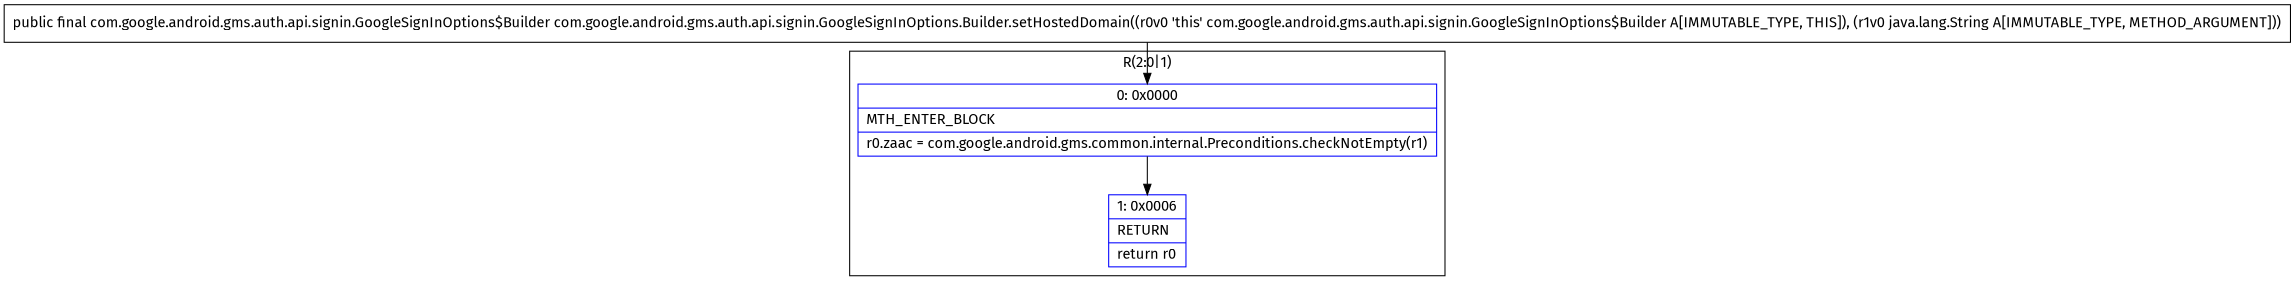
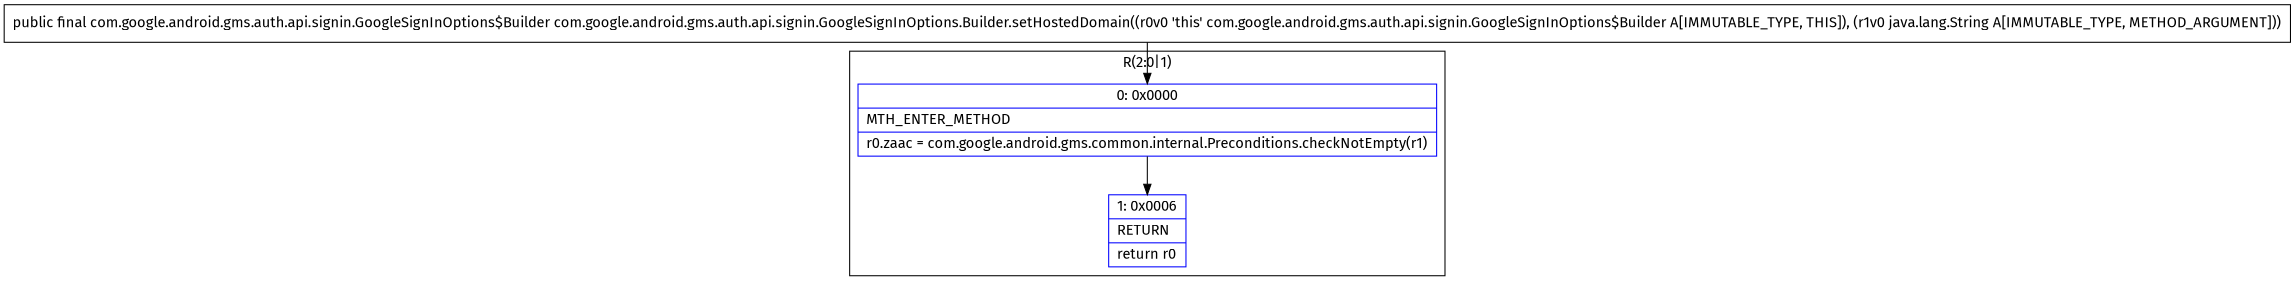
node "0: 0x0000": text "MTH_ENTER_BLOCK" -> "MTH_ENTER_METHOD"
